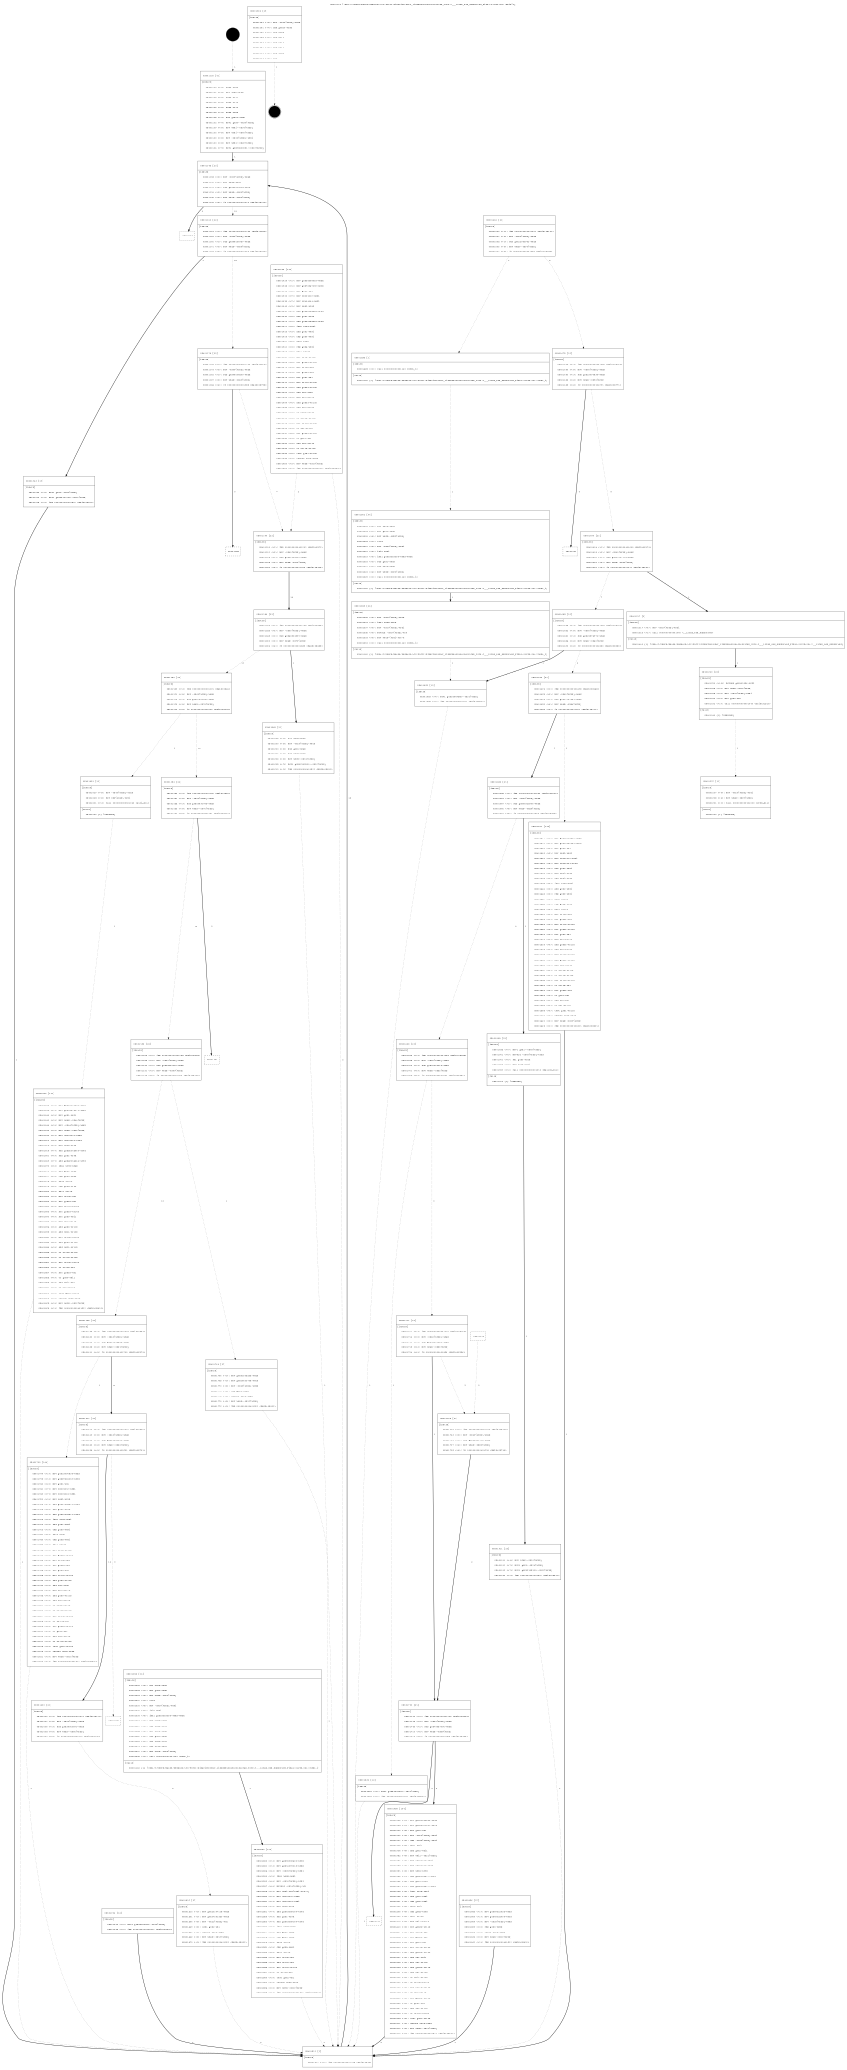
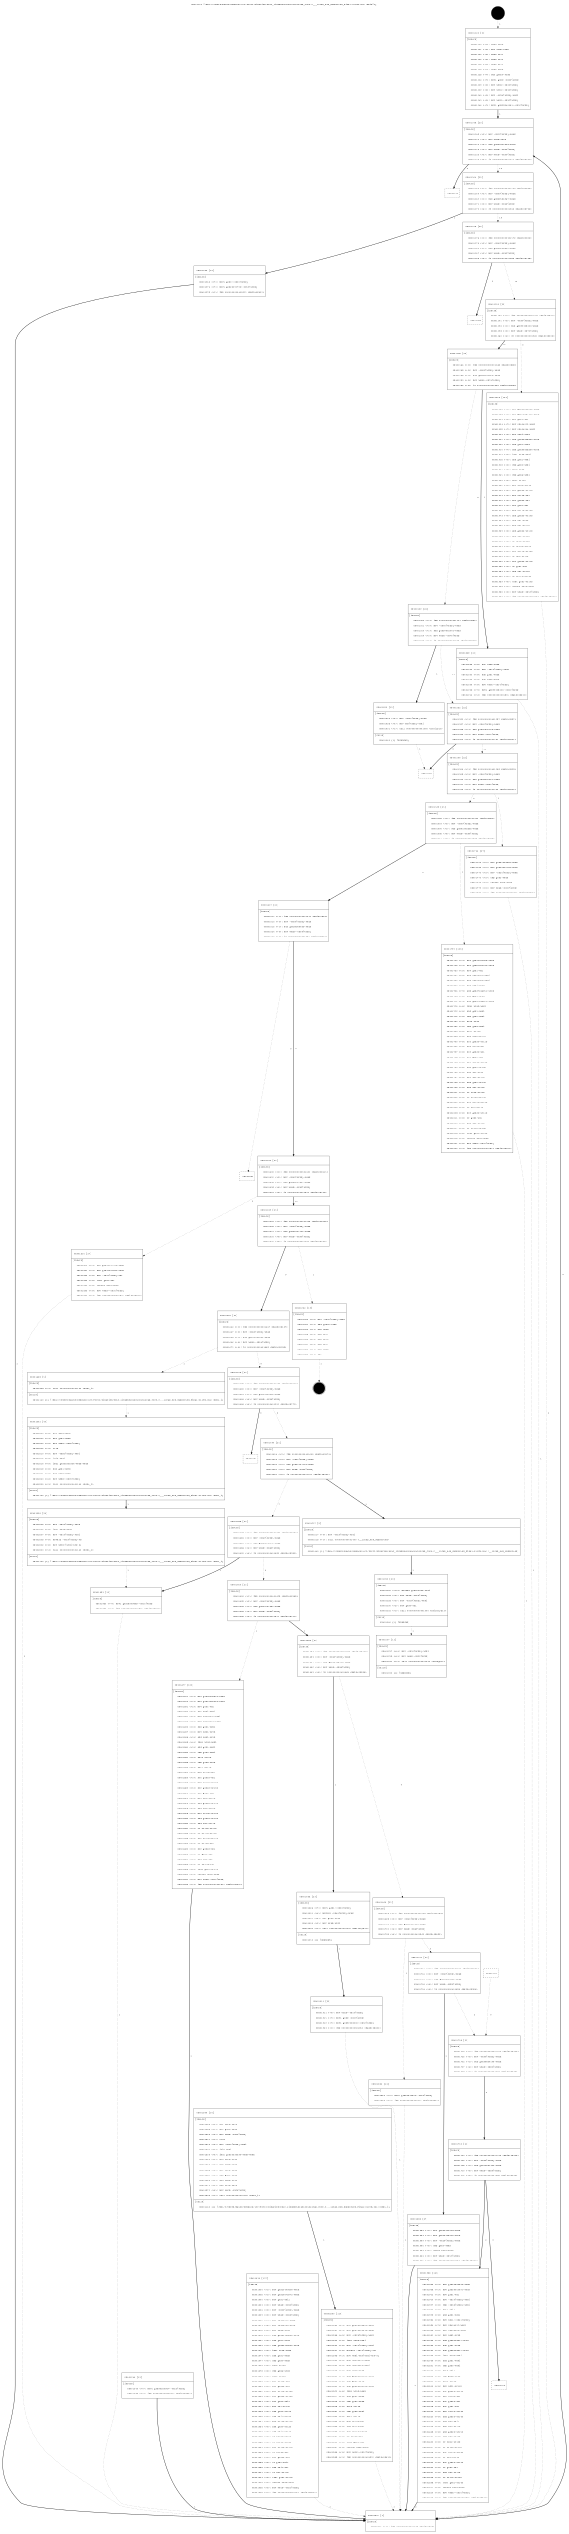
edge "0x401928 [144]" -> "0x401590 [22]": reversed
edge "0x4015bc [22]" -> "0x401829 [13]": style dotted -> bold
edge "0x401829 [13]" -> "0x401836 [157]": now "0x401829 [13]" -> "0x401781"
node "0x401649 [25]": added
edge "0x401711 [25]" -> "0x401743 [25]": now "0x401711 [25]" -> "0x4018df [27]"
